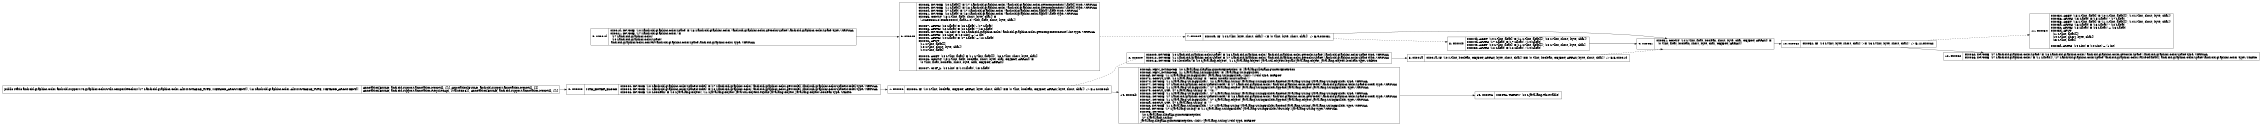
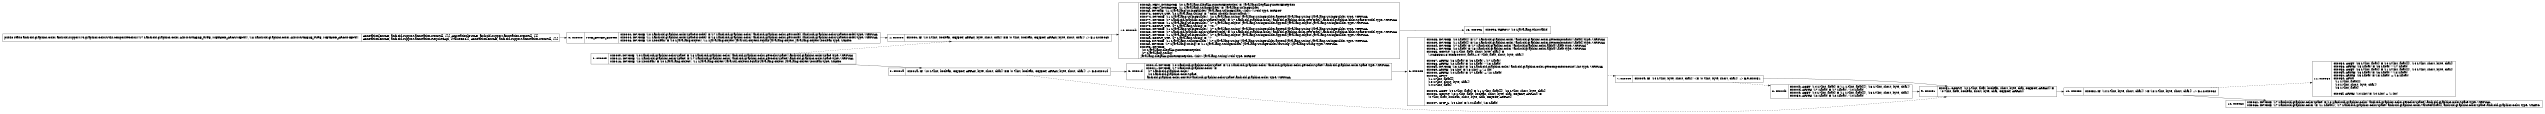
edge "1: 0x000c" -> "2: 0x000e": reversed
edge "3: 0x001a" -> "5: 0x001d": added
